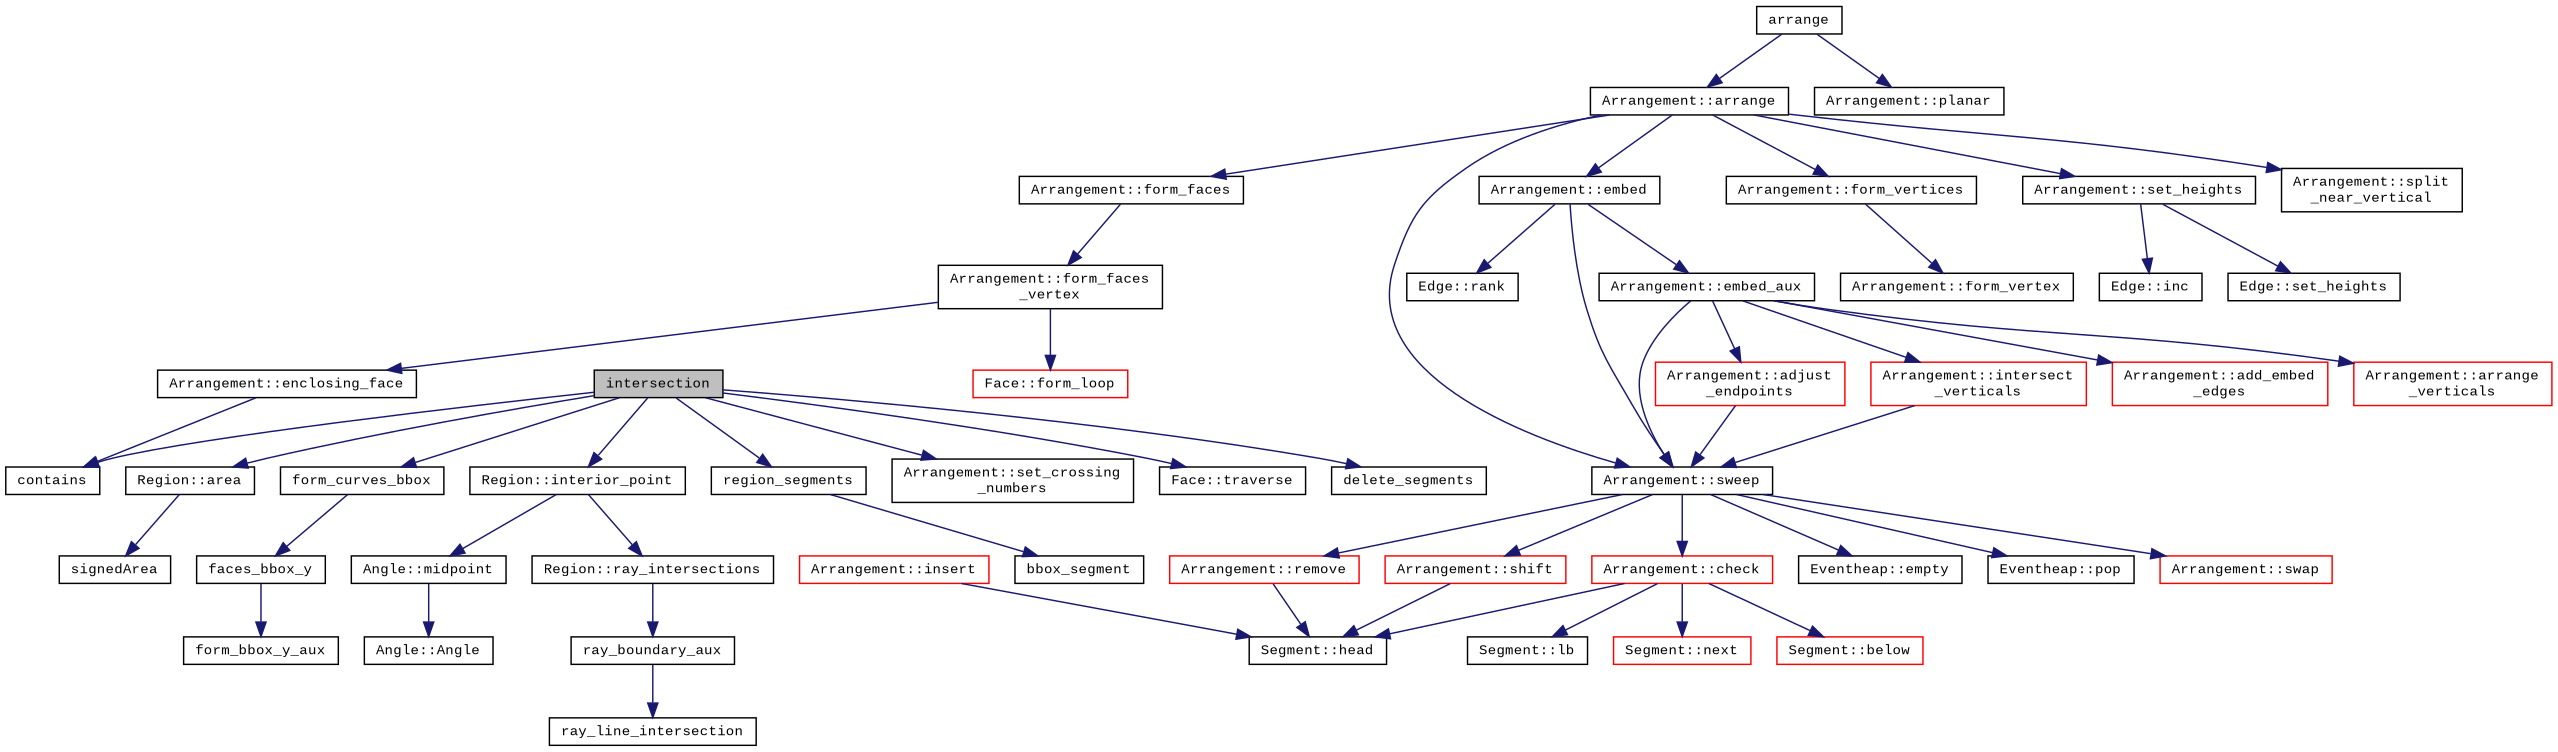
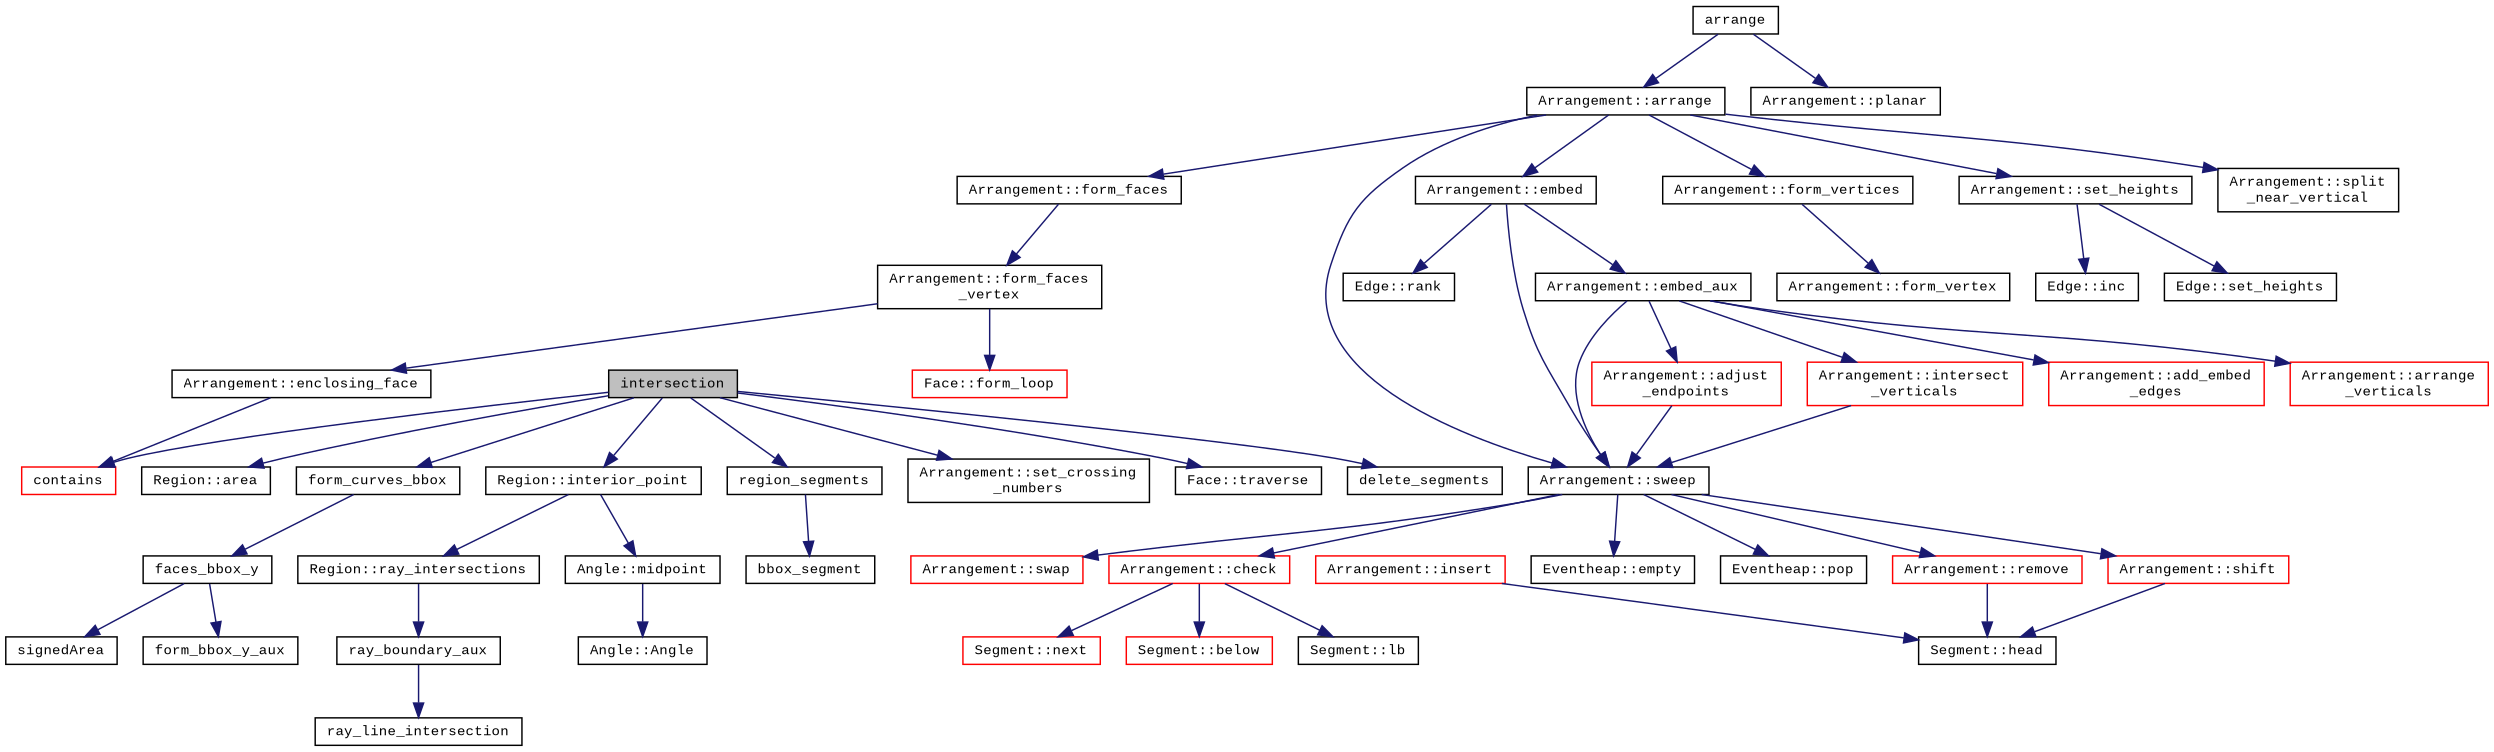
node "contains": color black -> red
edge "Region::area" -> "signedArea": now "faces_bbox_y" -> "signedArea"
edge "Arrangement::check" -> "Segment::head": removed
